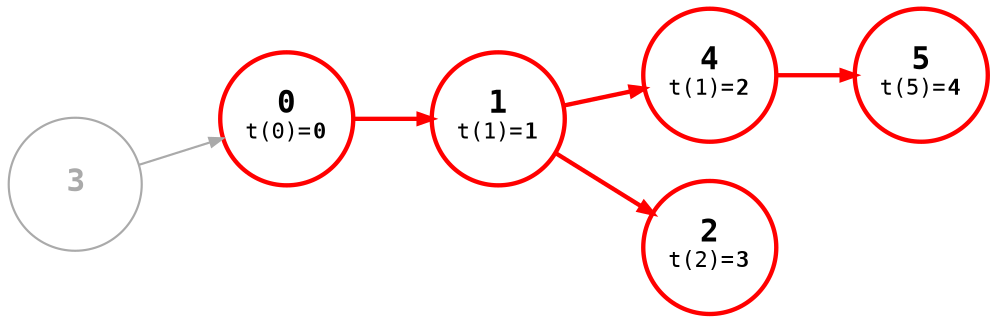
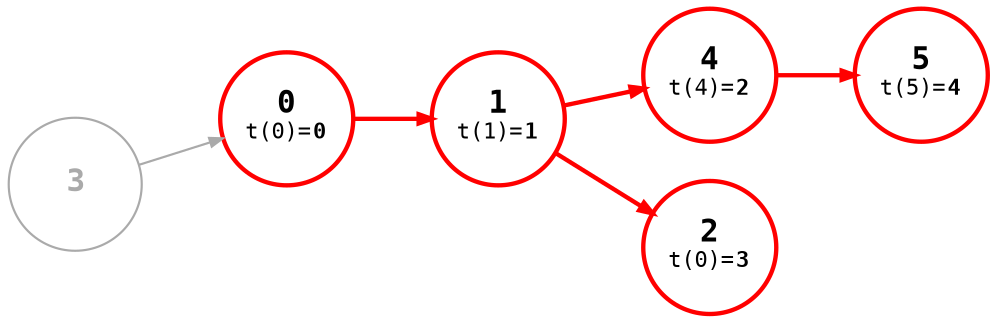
node "4": text "t(1)=" -> "t(4)="
node "2": text "t(2)=" -> "t(0)="
